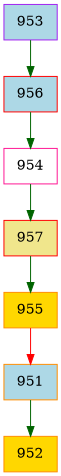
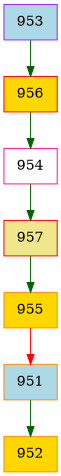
node "956": fillcolor lightblue -> gold
